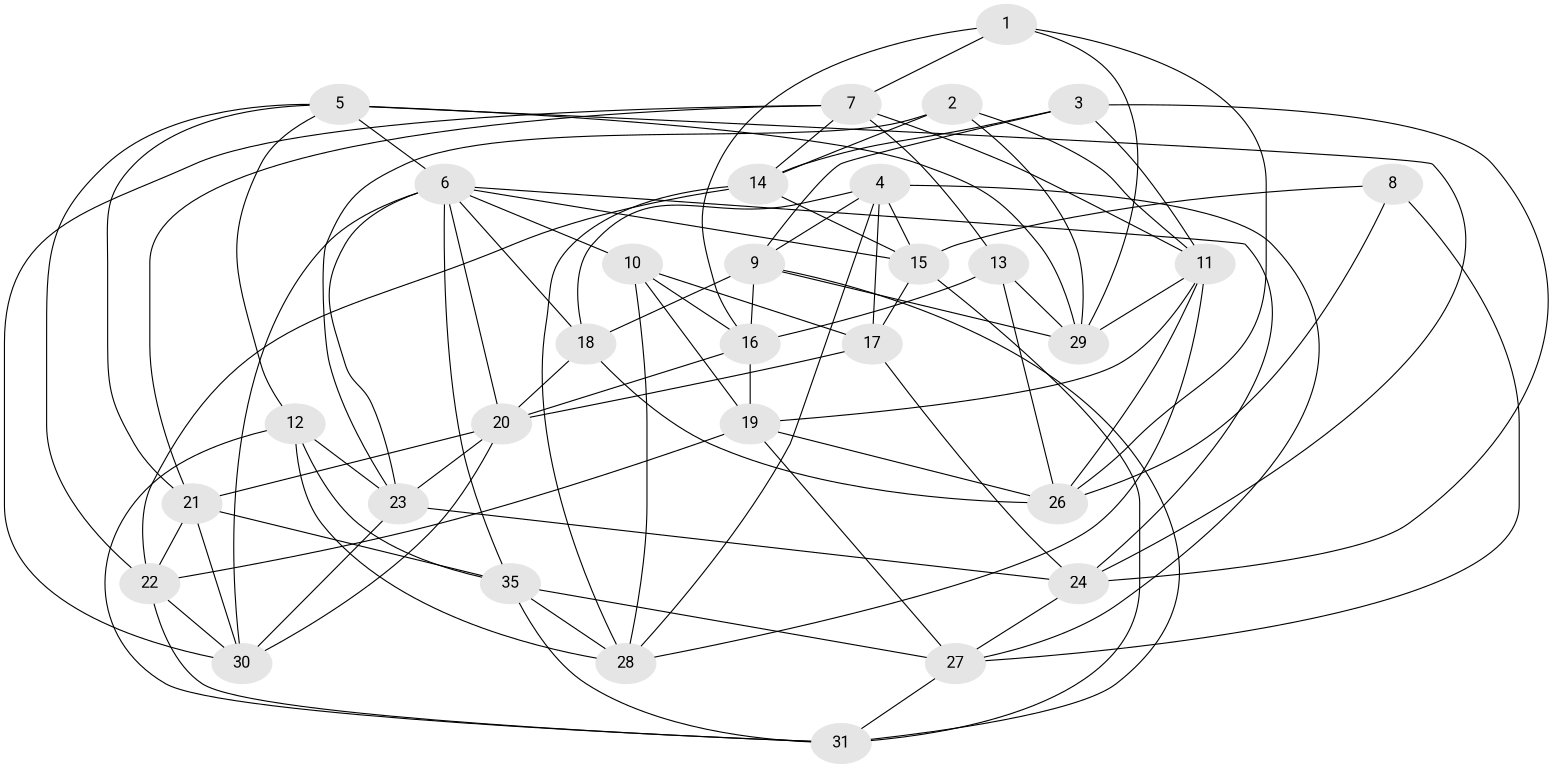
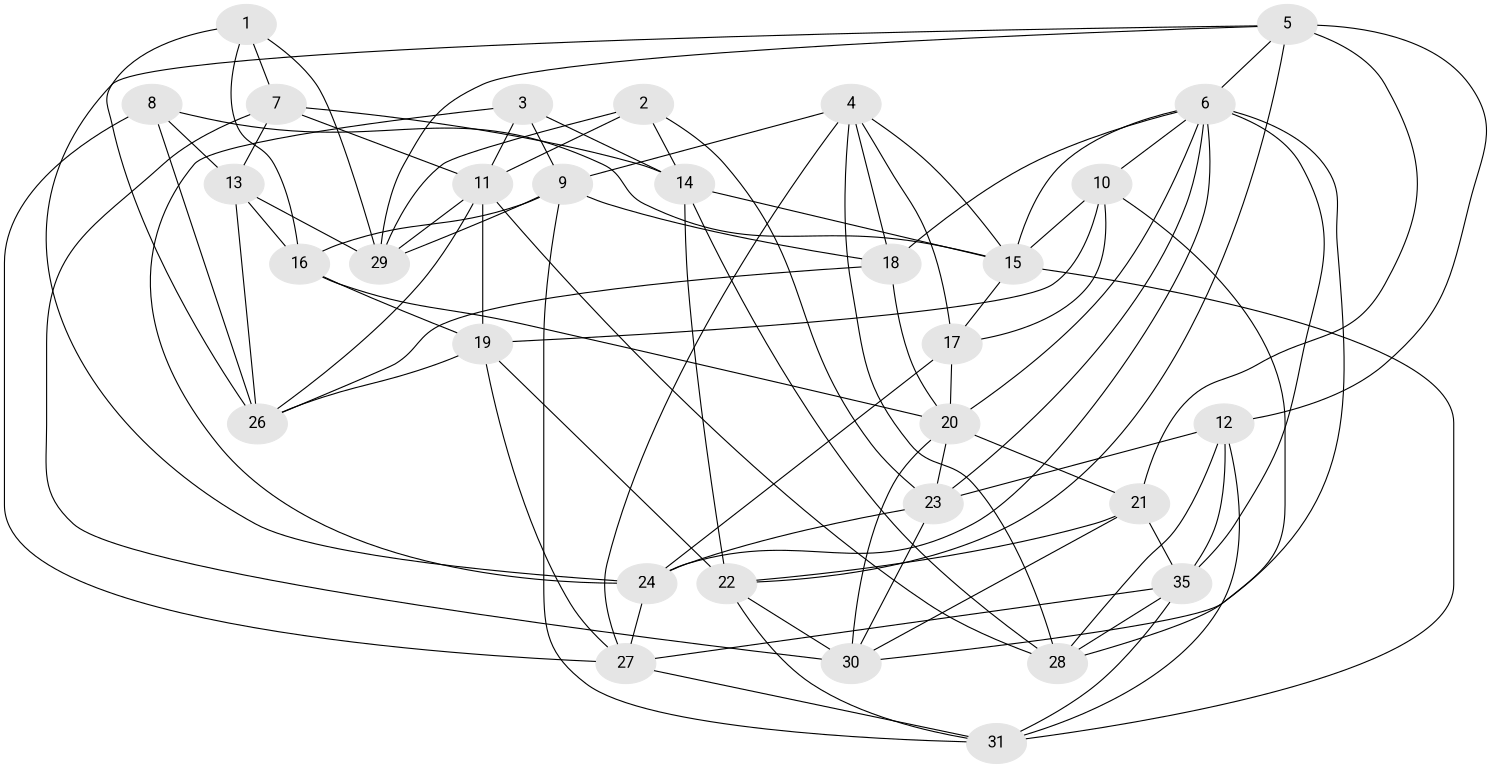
edge "7" -- "21": removed
edge "8" -- "13": added
edge "10" -- "16": now "10" -- "15"
